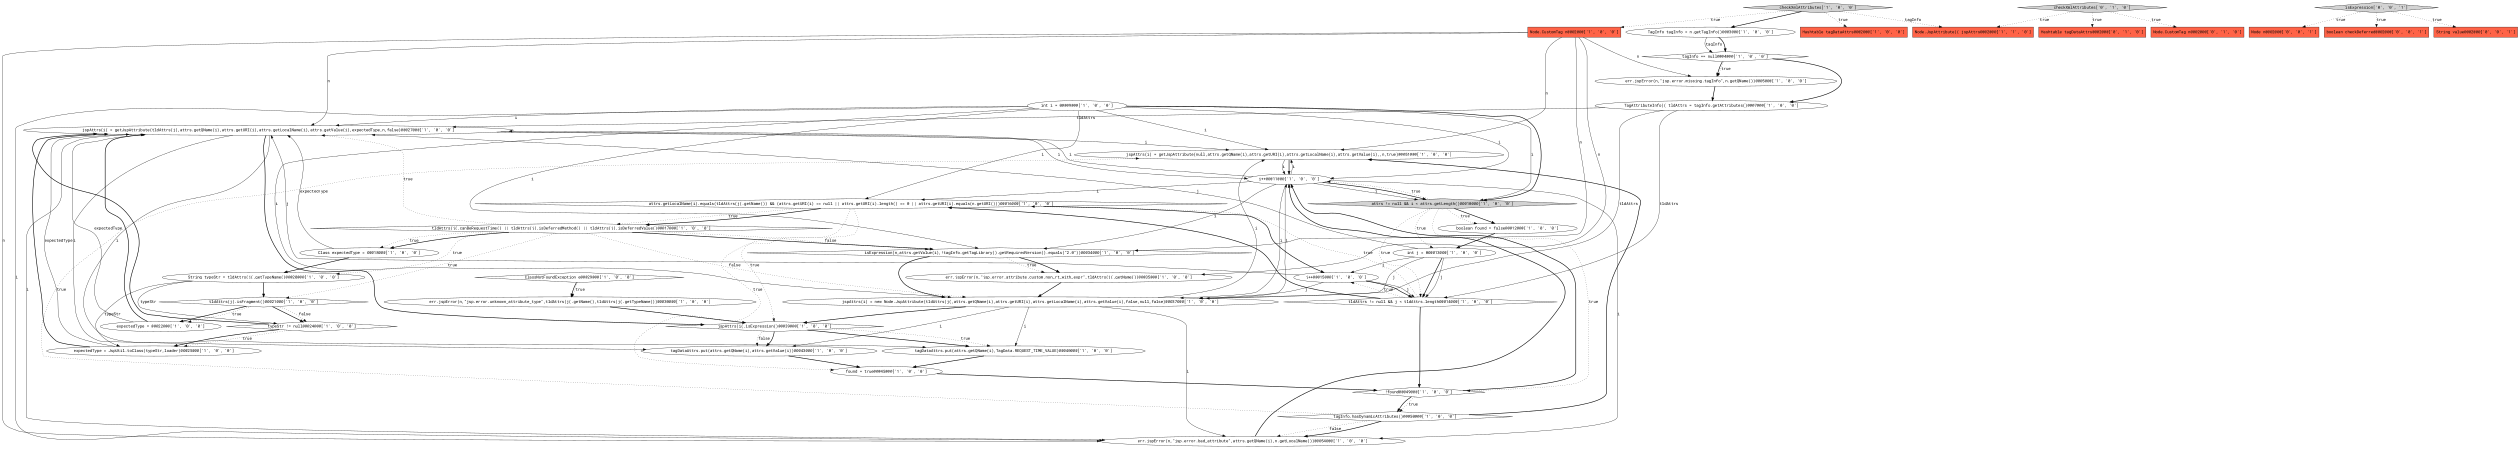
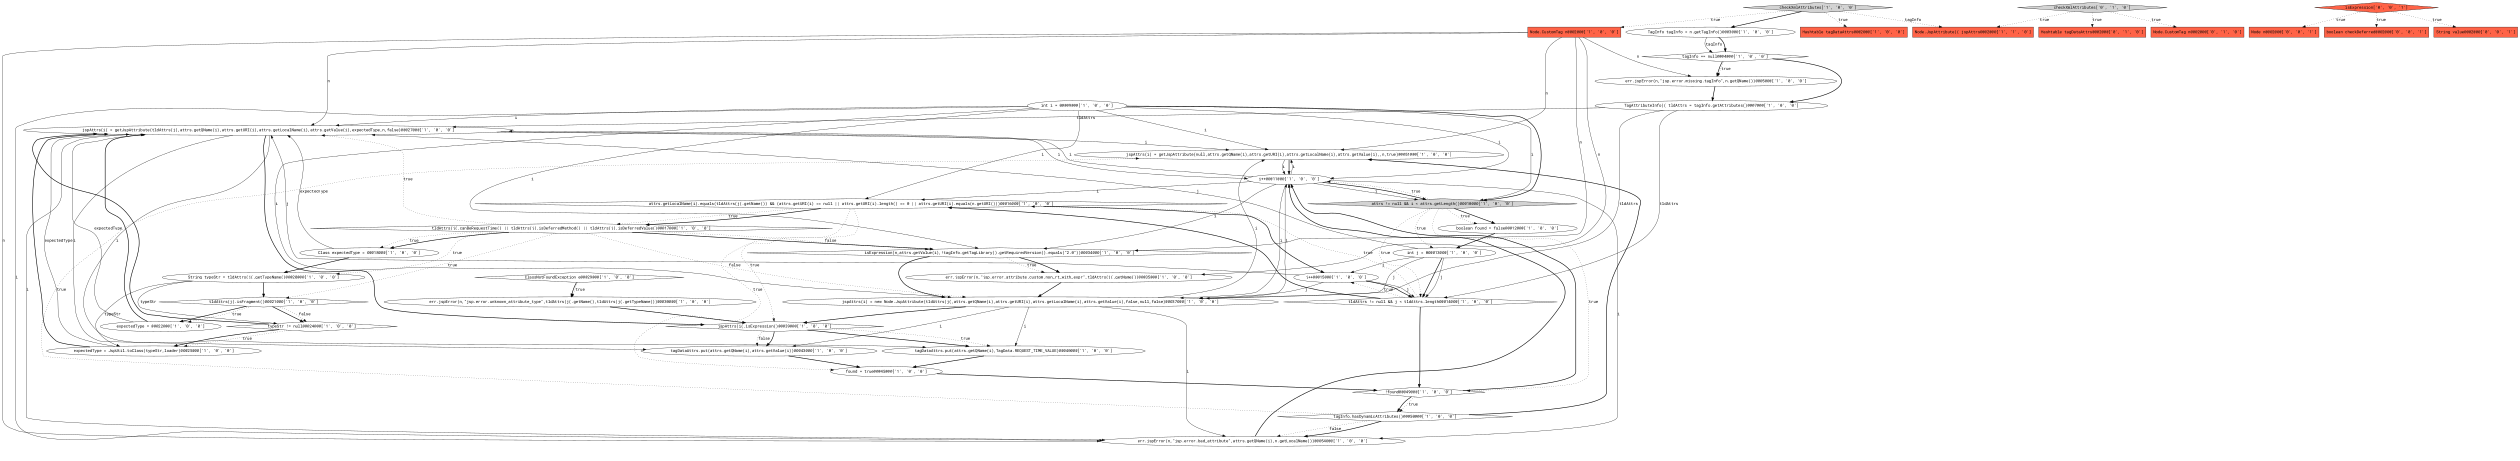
node "isExpression['0', '0', '1']": fillcolor lightgray -> tomato
